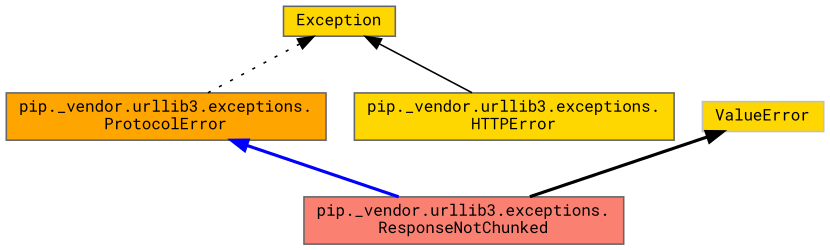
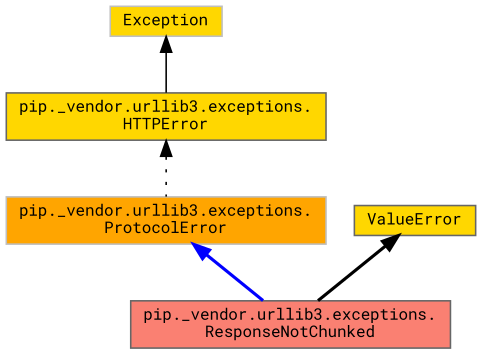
node "Exception": color gray40 -> grey75
edge "pip._vendor.urllib3.exceptions. ProtocolError" -> "Exception": now "pip._vendor.urllib3.exceptions. ProtocolError" -> "pip._vendor.urllib3.exceptions. HTTPError"
node "pip._vendor.urllib3.exceptions. ProtocolError": color gray40 -> grey75
node "ValueError": color grey75 -> gray40
